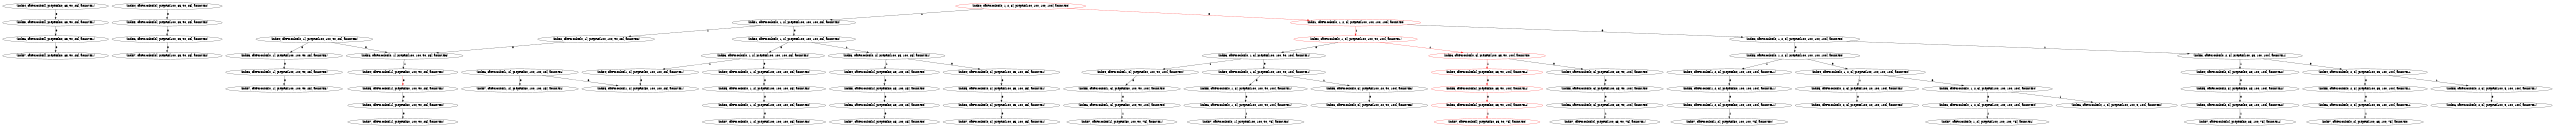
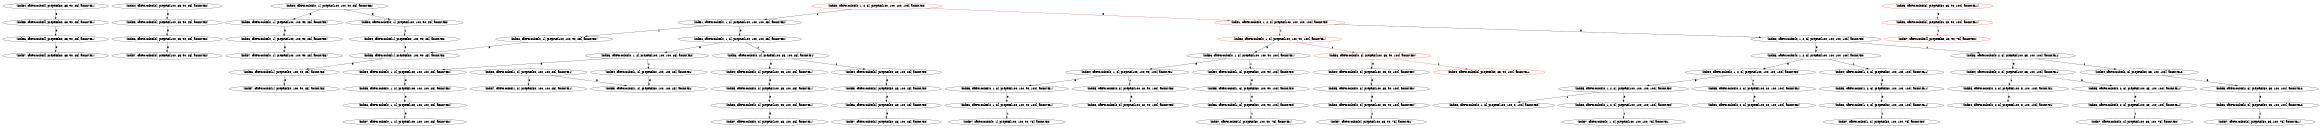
edge "(ind=2, catPorCub=[0, 1], prepR=[100, 100, 90, 25], acumV=3)" -> "(ind=3, catPorCub=[0, 1], prepR=[100, 100, 90, 25], acumV=3)": now "(ind=2, catPorCub=[0, 1], prepR=[100, 100, 90, 25], acumV=3)" -> "(ind=5, catPorCub=[1], prepR=[50, 100, 90, 25], acumV=2)"
edge "(ind=4, catPorCub=[3], prepR=[50, 85, 90, 100], acumV=-1)" -> "(ind=5, catPorCub=[3], prepR=[50, 85, 90, 100], acumV=-1)": removed, label "0"
